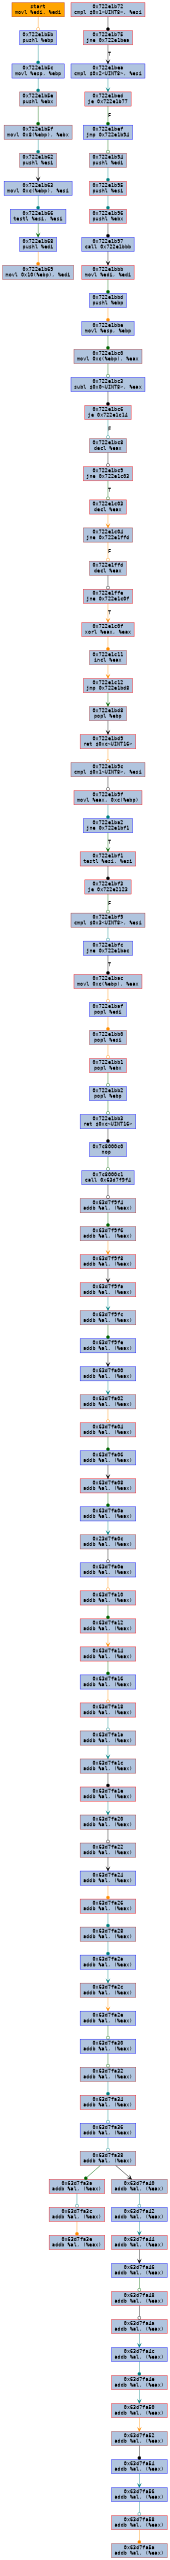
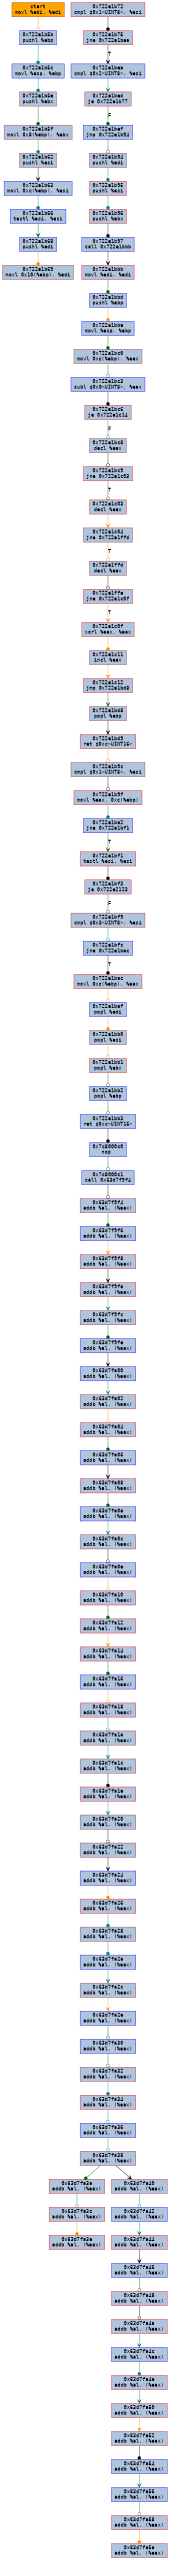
edge "0x722e1c04 jne 0x722e1ffd" -> "0x722e1ffd decl %eax": label "F" -> "T"
node "0x63d7f9f6 addb %al, (%eax)": color brown -> blue
node "0x23d7fa0c addb %al, (%eax)": label "0x23d7fa0c addb %al, (%eax)" -> "0x63d7fa0c addb %al, (%eax)"
